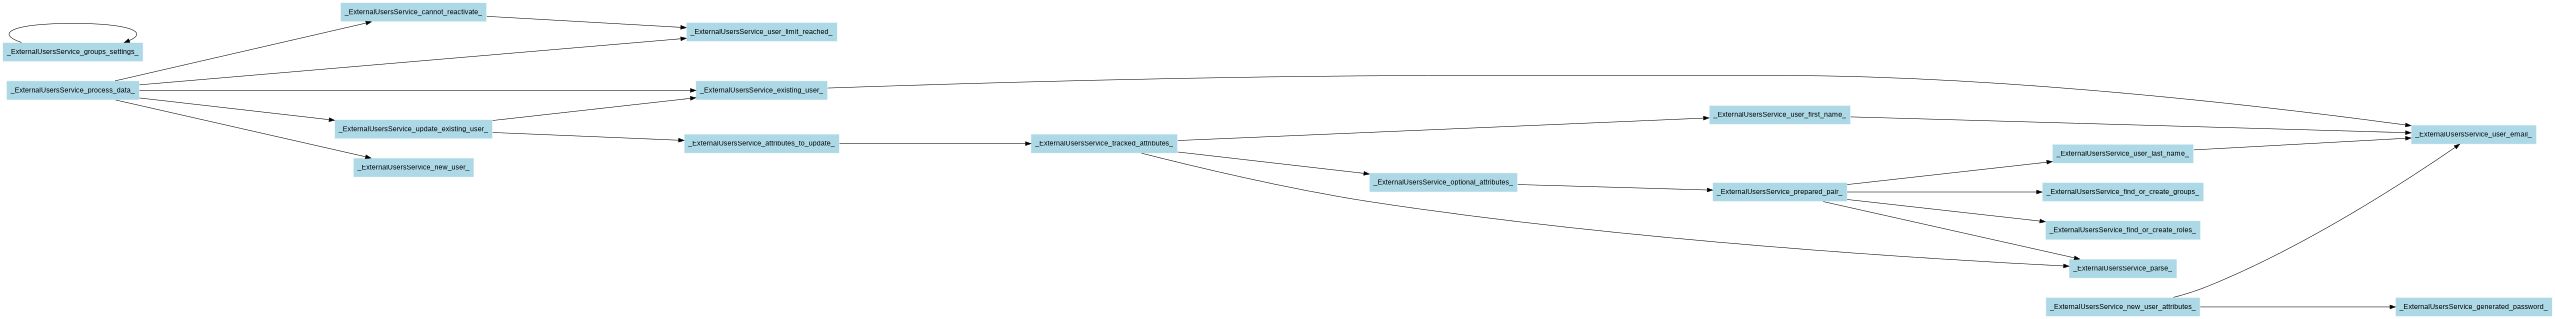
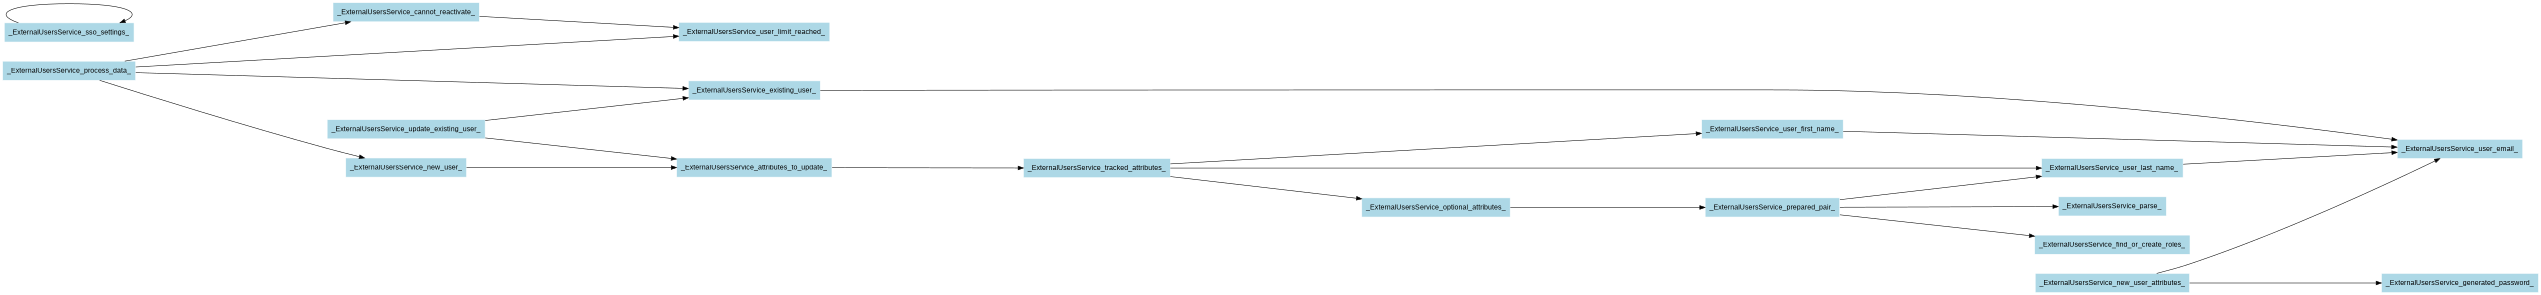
node "_ExternalUsersService_groups_settings_": label "_ExternalUsersService_groups_settings_" -> "_ExternalUsersService_sso_settings_"
edge "_ExternalUsersService_process_data_" -> "_ExternalUsersService_update_existing_user_": removed
edge "_ExternalUsersService_new_user_" -> "_ExternalUsersService_attributes_to_update_": added
node "_ExternalUsersService_find_or_create_groups_": removed
edge "_ExternalUsersService_tracked_attributes_" -> "_ExternalUsersService_parse_": now "_ExternalUsersService_tracked_attributes_" -> "_ExternalUsersService_user_last_name_"
